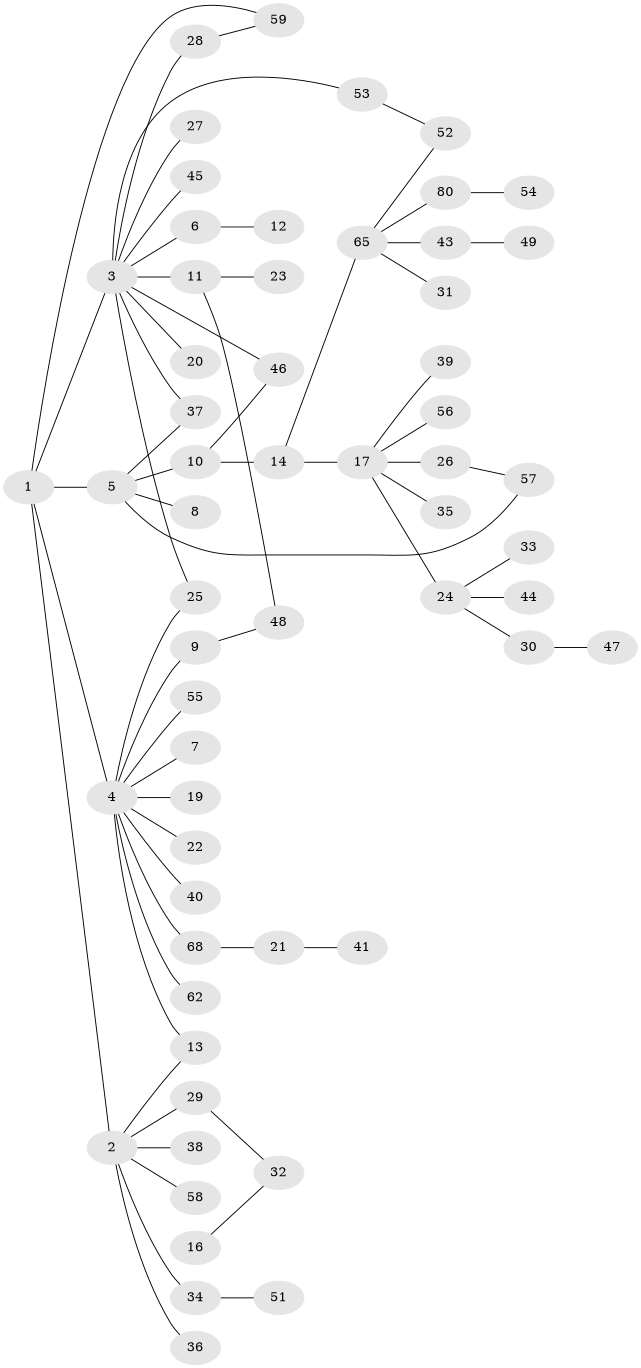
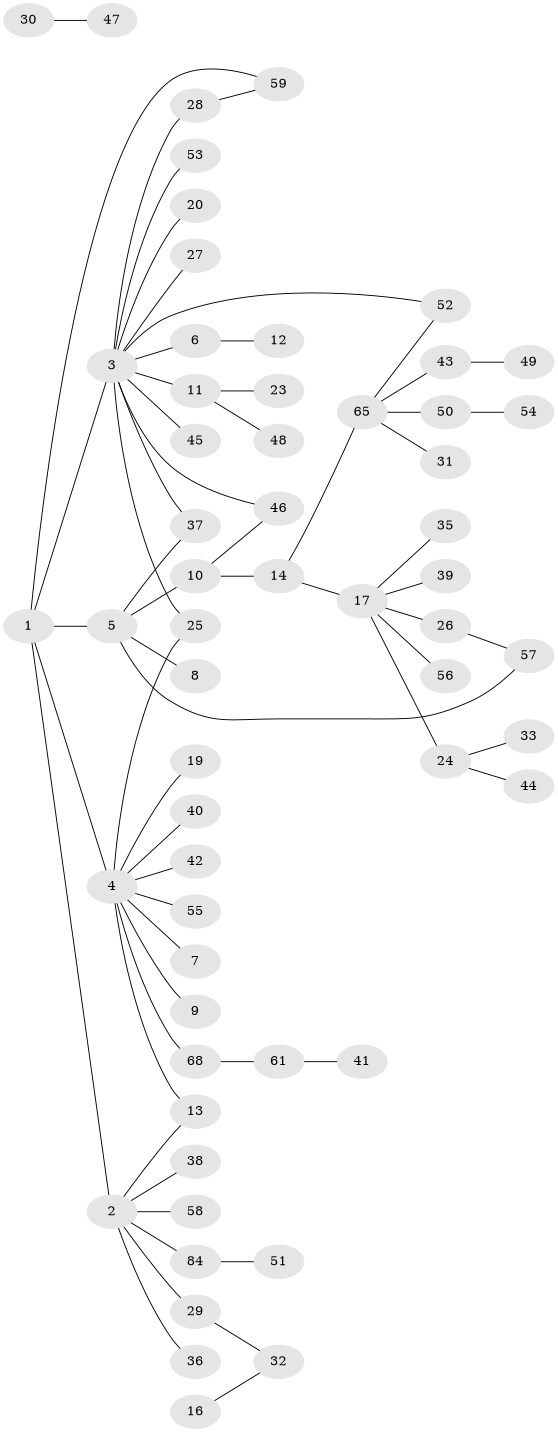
edge "53" -- "52": now "3" -- "52"
node "80": label "80" -> "50"
edge "24" -- "30": removed
edge "48" -- "9": removed
node "22": removed
node "21": label "21" -> "61"
node "62": label "62" -> "42"
node "34": label "34" -> "84"
